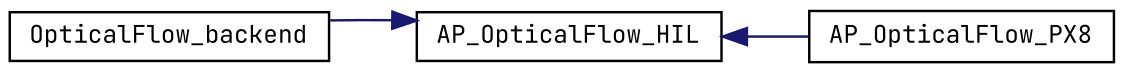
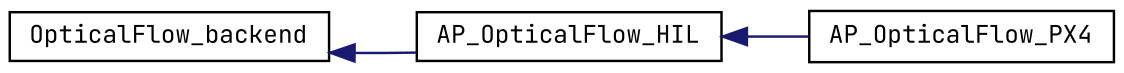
edge "OpticalFlow_backend" -> "AP_OpticalFlow_HIL": reversed
node "AP_OpticalFlow_PX8": label "AP_OpticalFlow_PX8" -> "AP_OpticalFlow_PX4"
